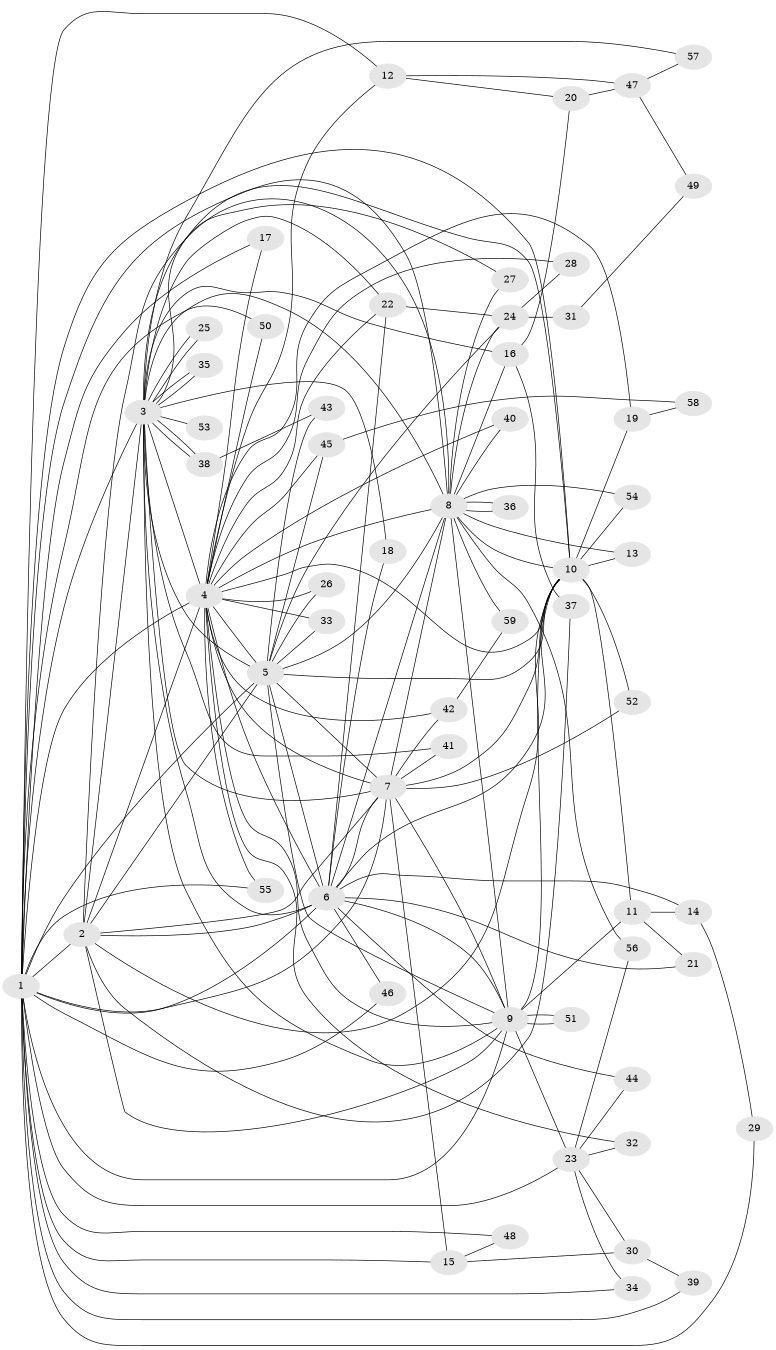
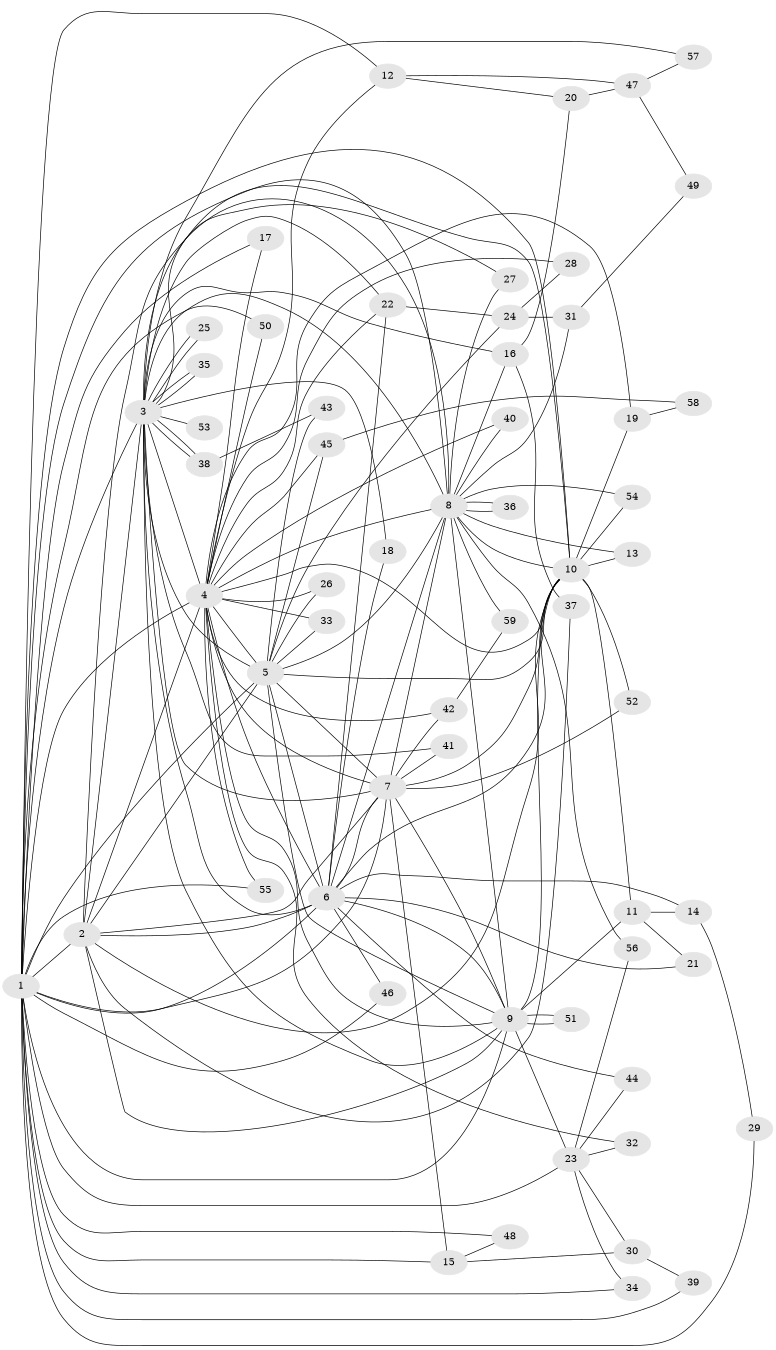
edge "24" -- "8": now "31" -- "8"
